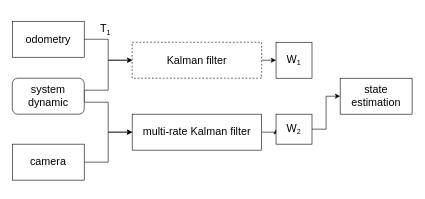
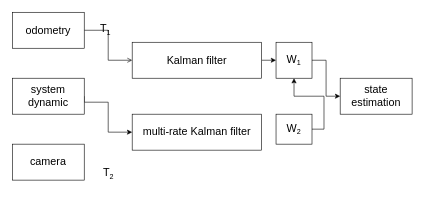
node "odometry": moved (48, 39) -> (48, 30)
node "Kalman filter": style dashed -> solid
edge "W1" -> "state estimation": added
edge "system dynamic" -> "Kalman filter": removed
node "system dynamic": shape rounded rectangle -> rectangle
edge "W2" -> "state estimation": now "W2" -> "W1"
edge "multi-rate Kalman filter" -> "W2": removed
edge "camera" -> "multi-rate Kalman filter": removed
node "T2": added
